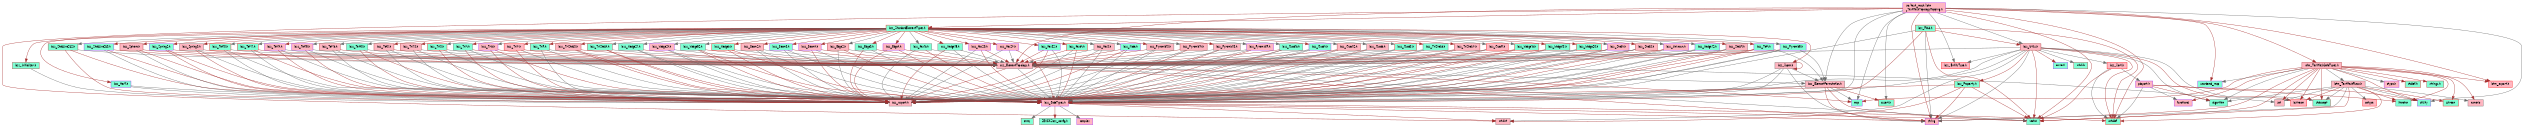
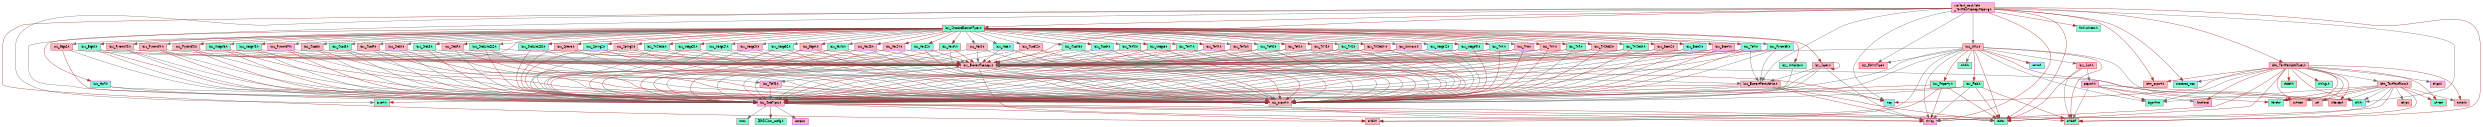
node "fmt/ostream.h": added
edge "Ioss_Field.h" -> "Ioss_Utils.h": reversed
node "Ioss_Shell8.h": fillcolor lightpink -> aquamarine
edge "Ioss_Tet15.h" -> "Ioss_ElementTopology.h": reversed
node "stdexcept": fillcolor aquamarine -> lightpink
